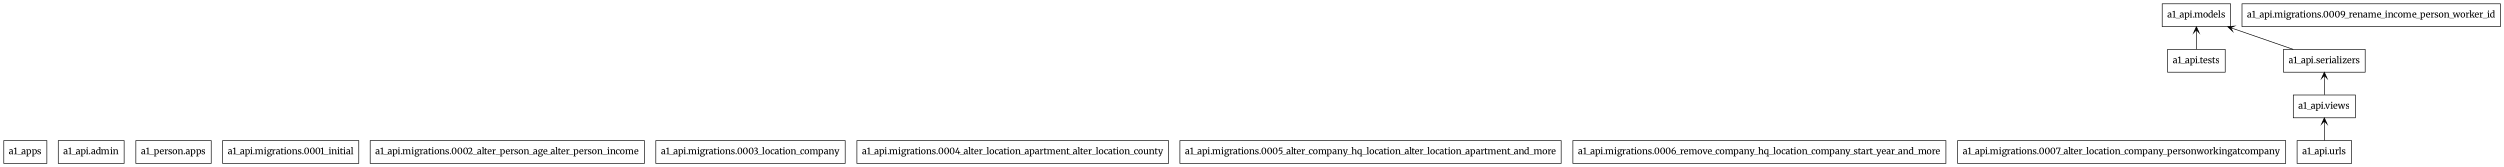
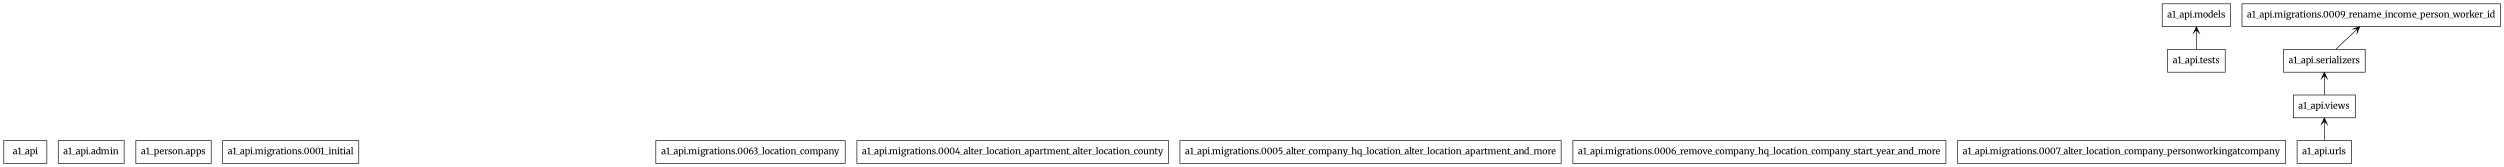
edge "a1_api.serializers" -> "a1_api.models": now "a1_api.serializers" -> "a1_api.migrations.0009_rename_income_person_worker_id"
node "a1_apps": label "a1_apps" -> "a1_api"
node "a1_api.migrations.0002_alter_person_age_alter_person_income": removed
node "a1_api.migrations.0003_location_company": label "a1_api.migrations.0003_location_company" -> "a1_api.migrations.0063_location_company"
